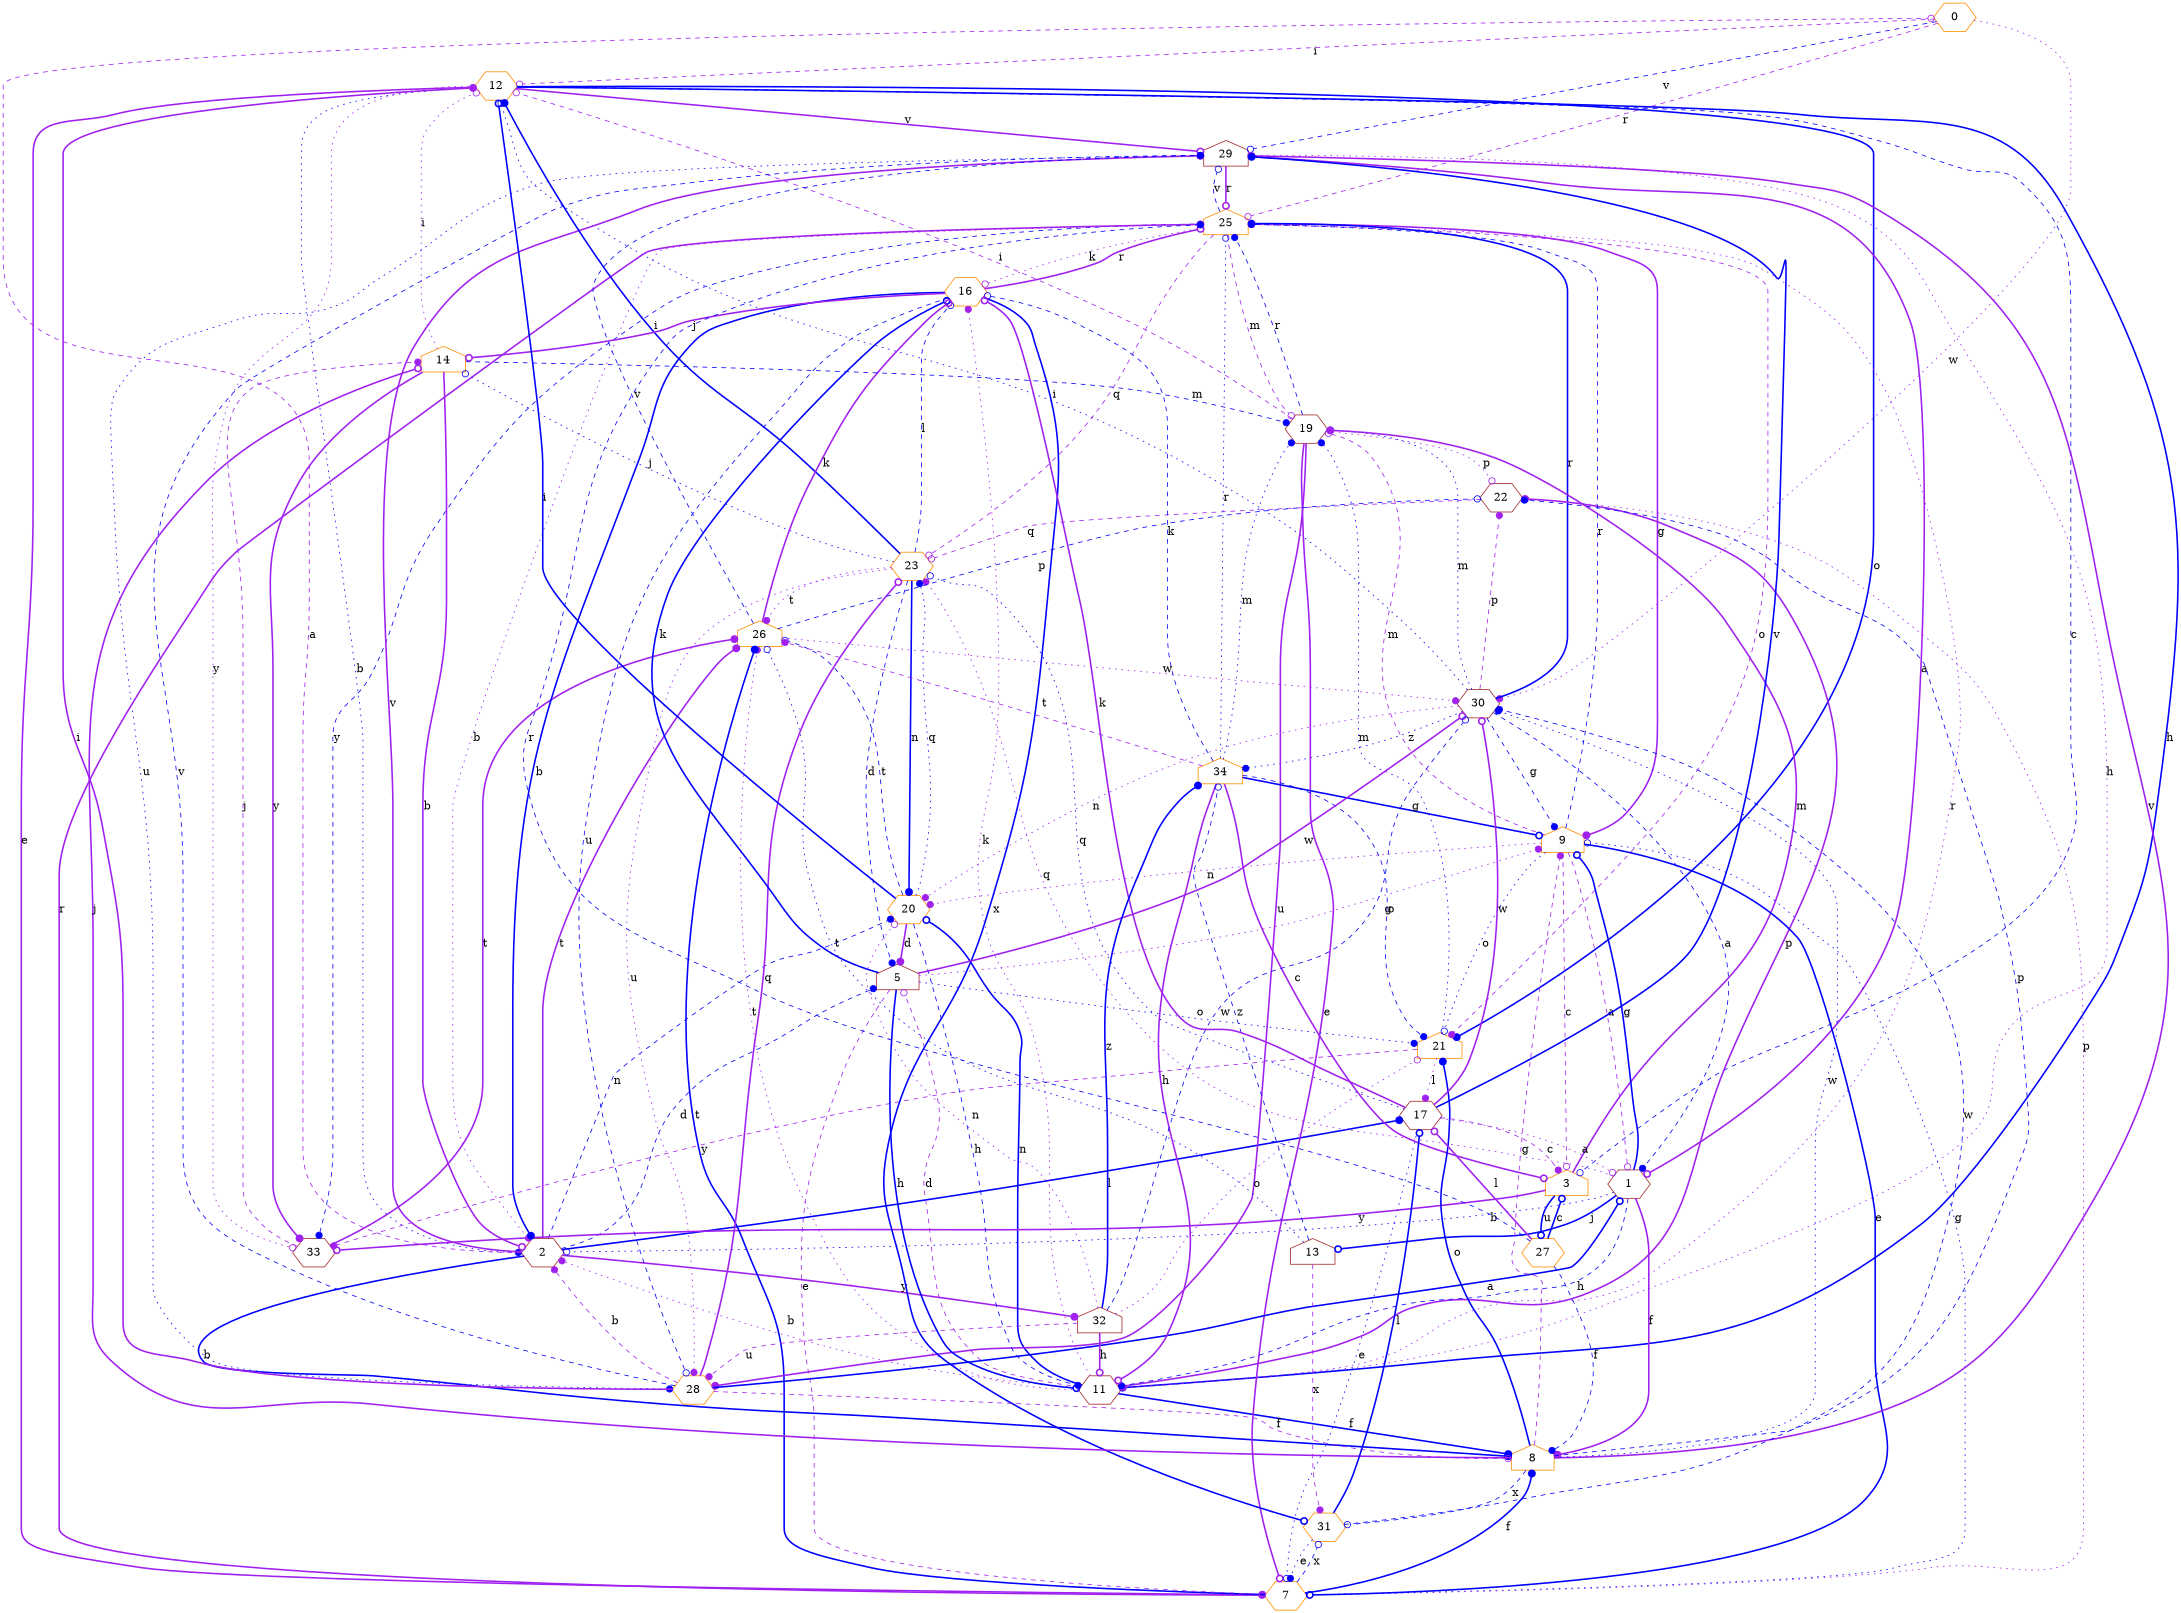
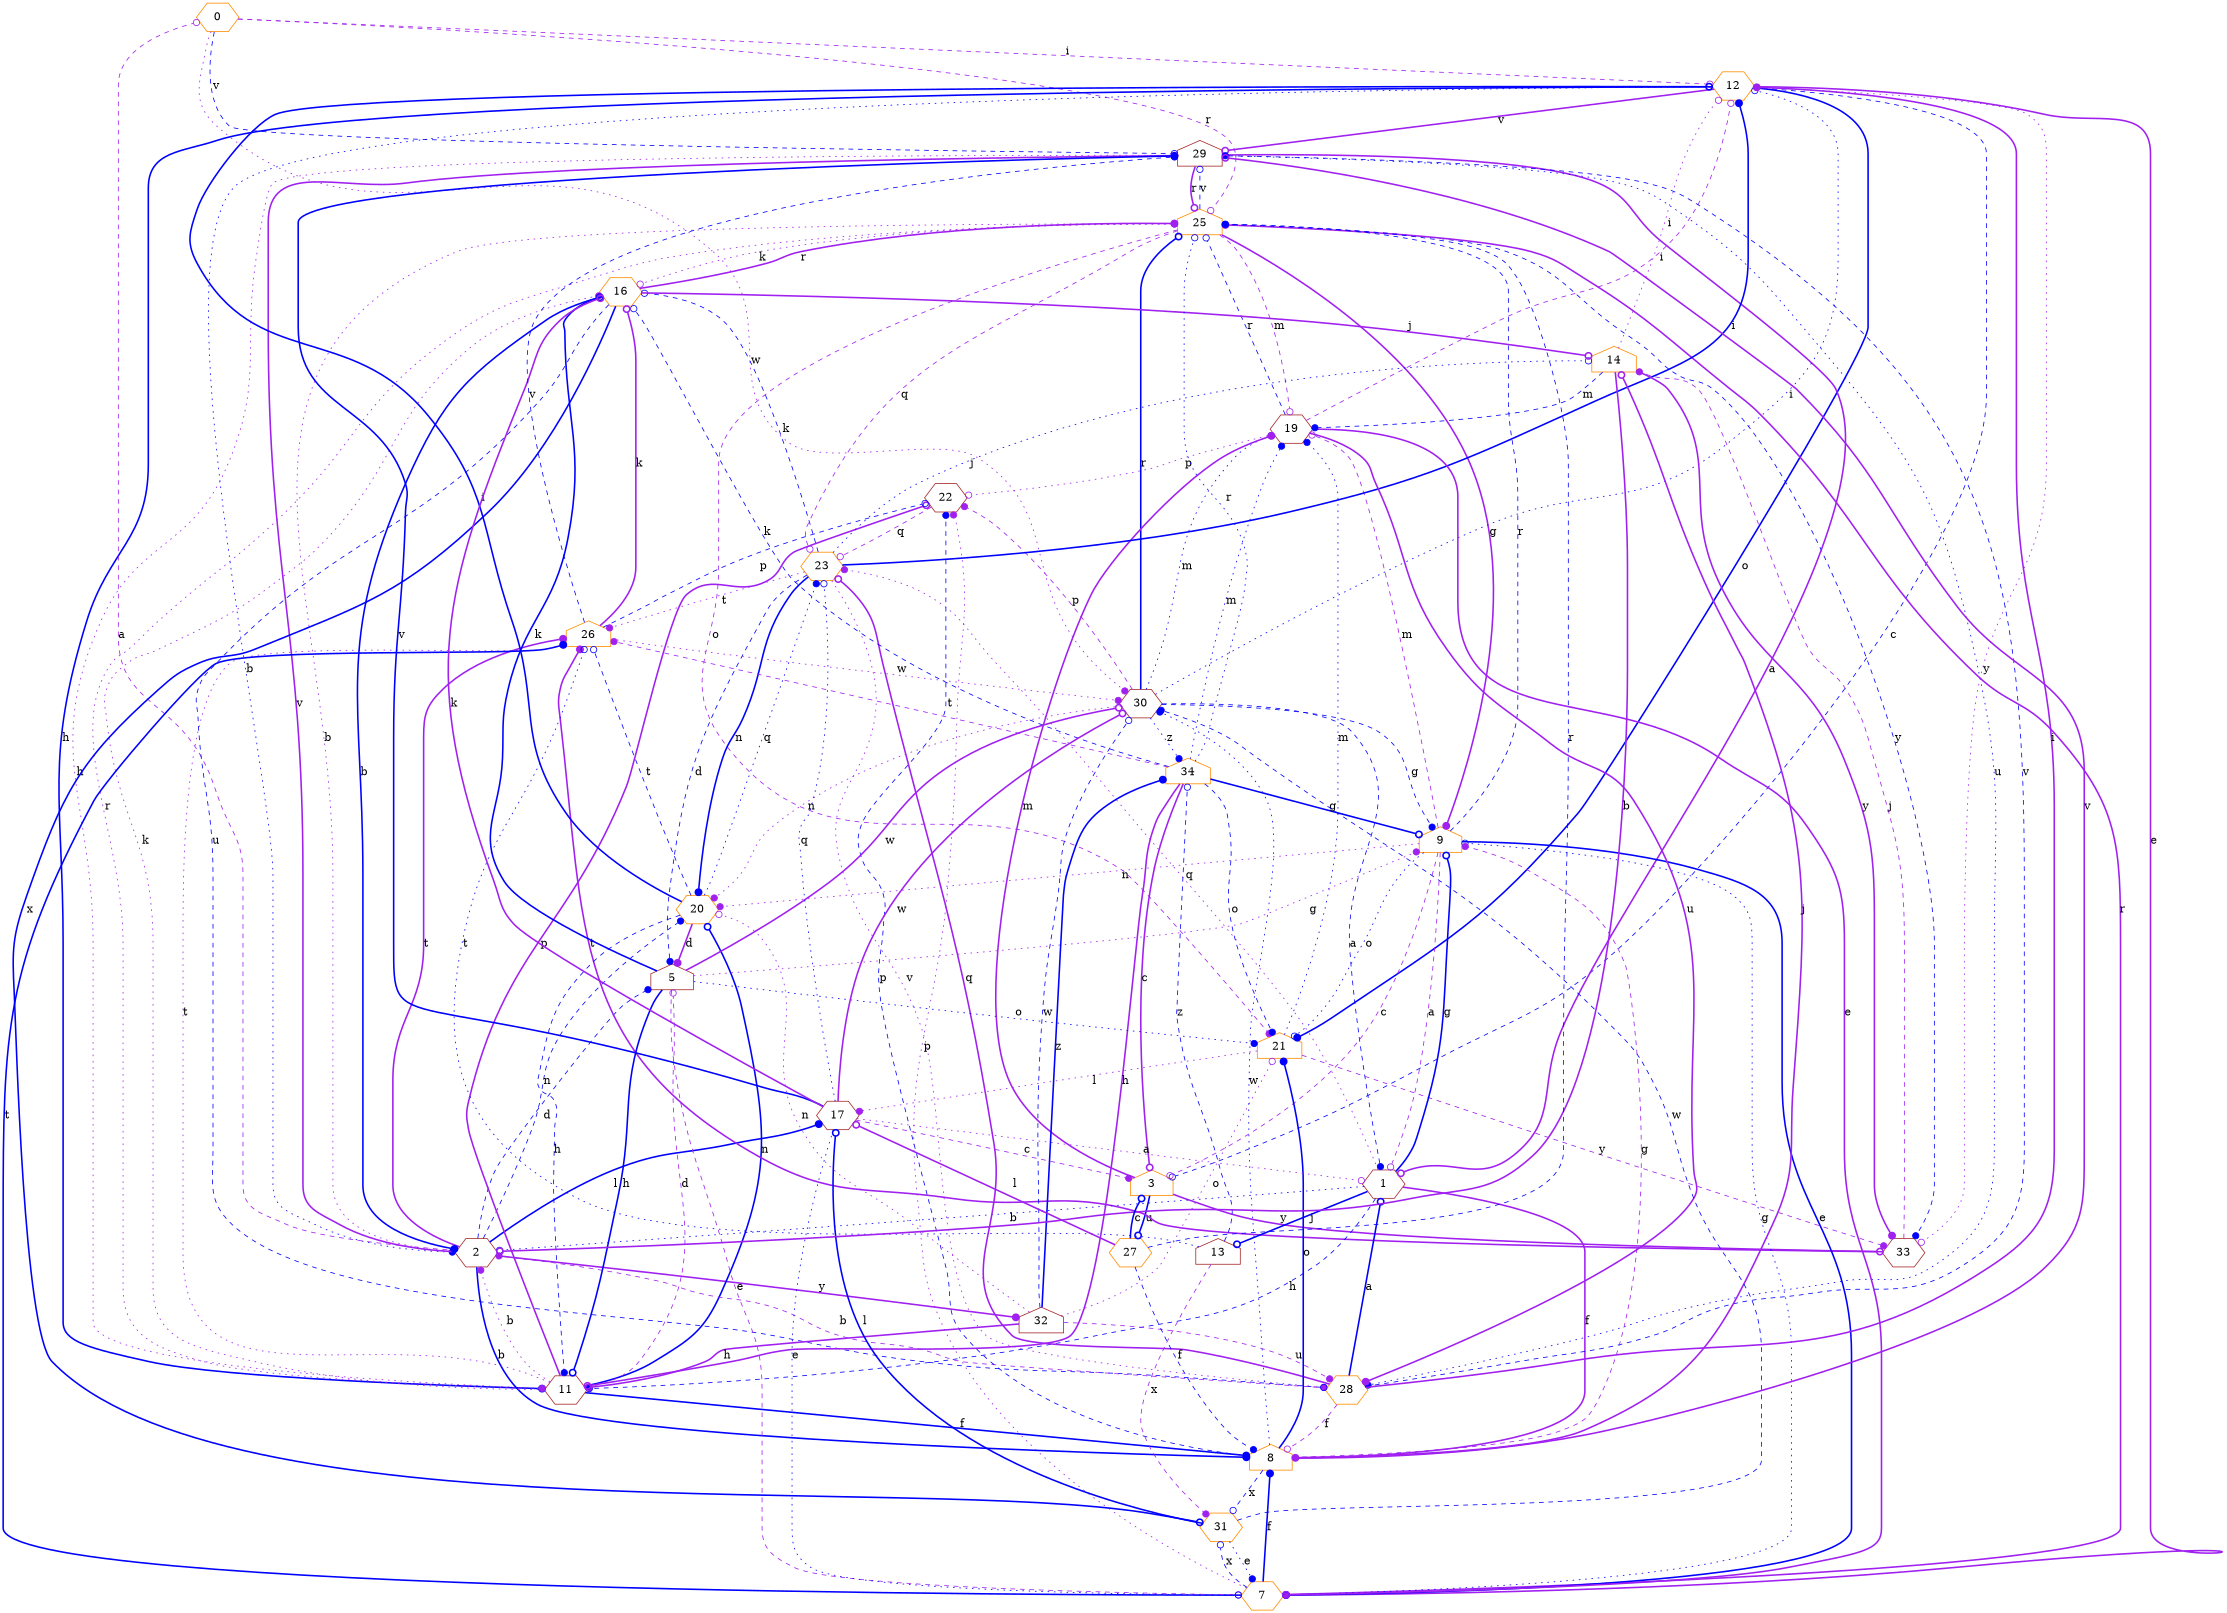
edge "19" -> "25": arrowhead dot -> odot
edge "23" -> "16": label "l" -> "k"
edge "25" -> "2": reversed
edge "23" -> "28": label "u" -> "v"
